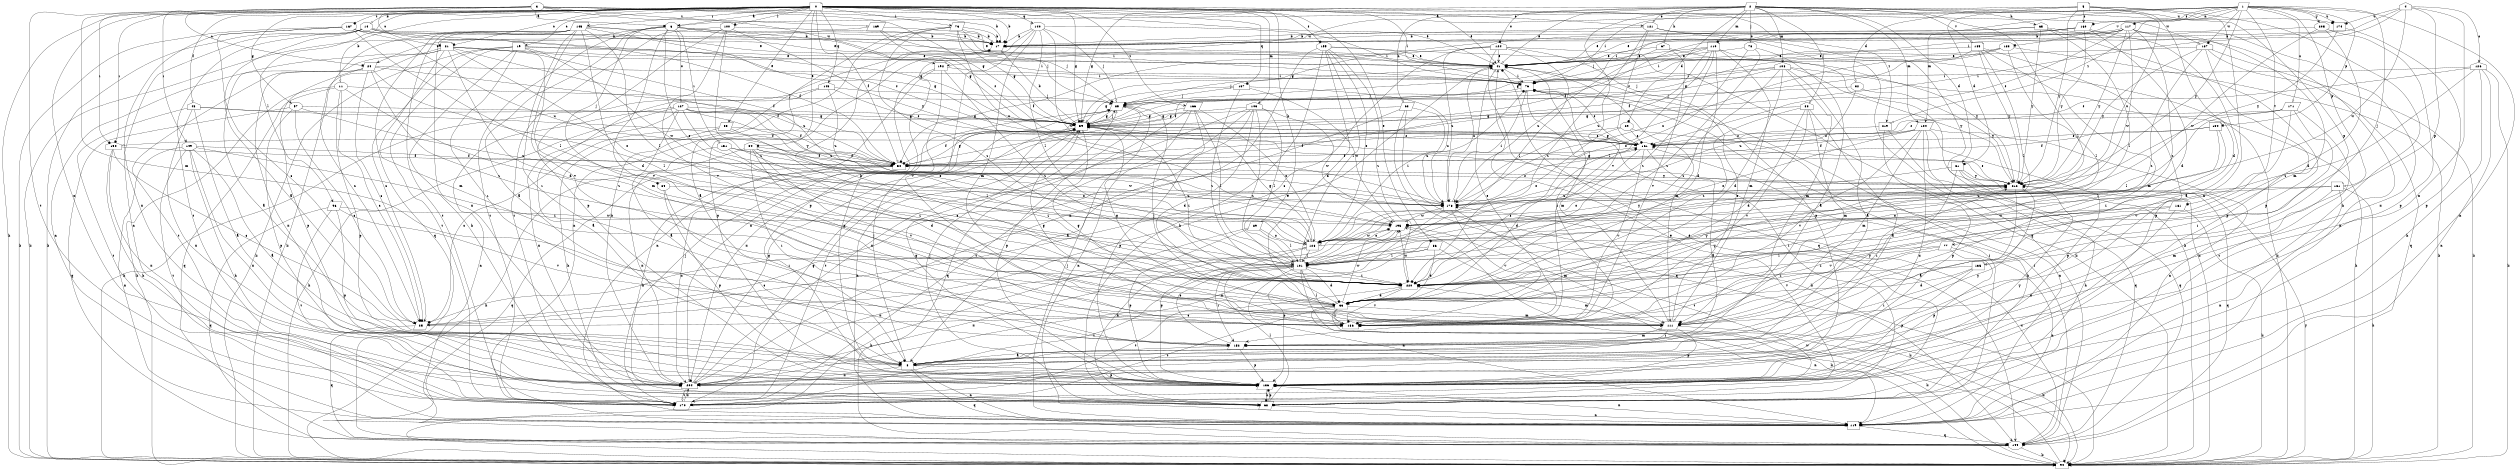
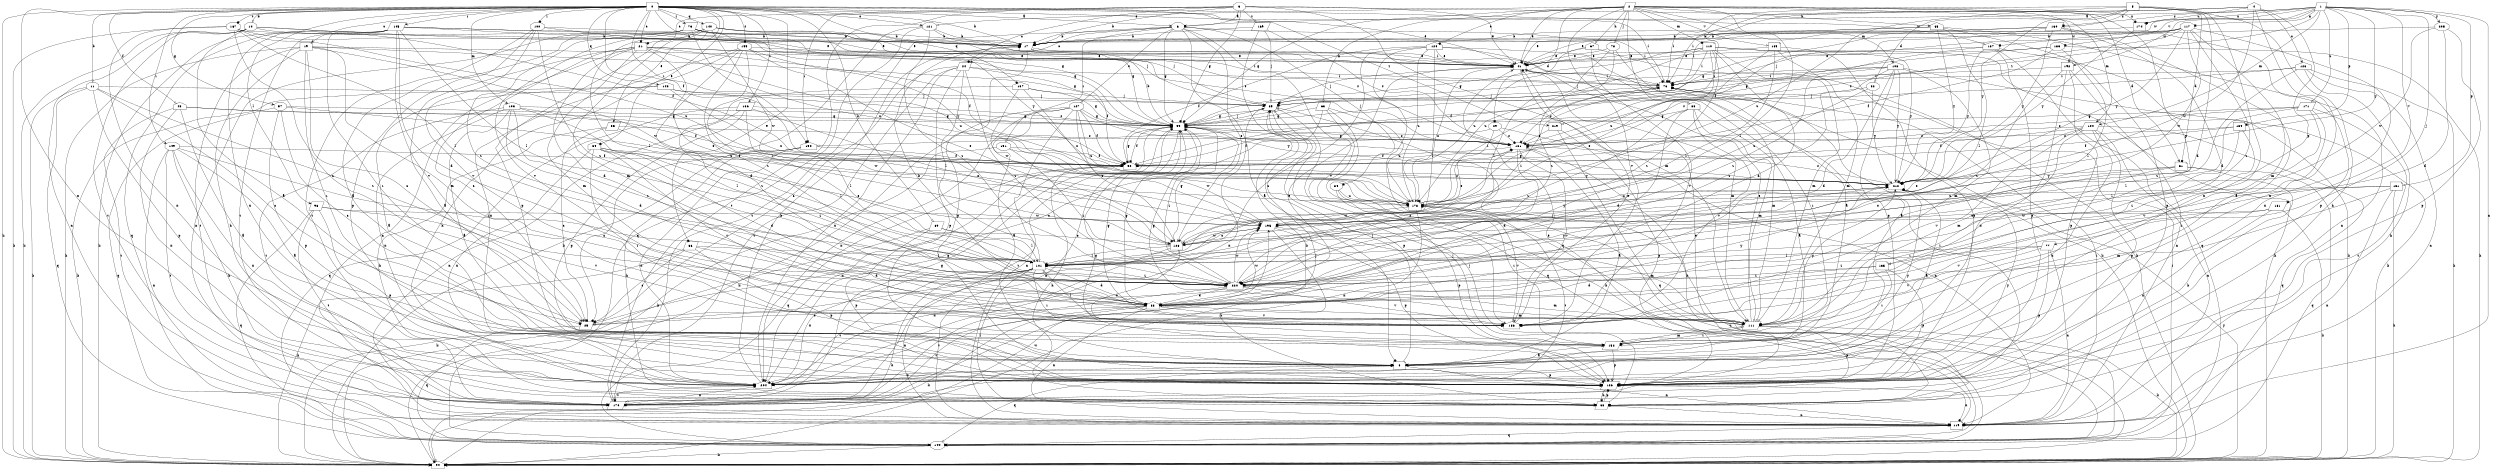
edge "185" -> "212": now "110" -> "212"
